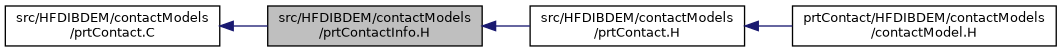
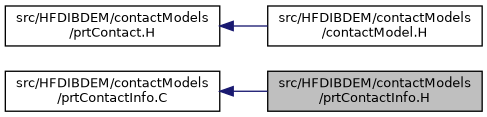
node "src/HFDIBDEM/contactModels /prtContact.C": label "src/HFDIBDEM/contactModels /prtContact.C" -> "src/HFDIBDEM/contactModels /prtContactInfo.C"
edge "src/HFDIBDEM/contactModels /prtContact.H" -> "src/HFDIBDEM/contactModels /prtContactInfo.H": removed
node "prtContact/HFDIBDEM/contactModels /contactModel.H": label "prtContact/HFDIBDEM/contactModels /contactModel.H" -> "src/HFDIBDEM/contactModels /contactModel.H"
